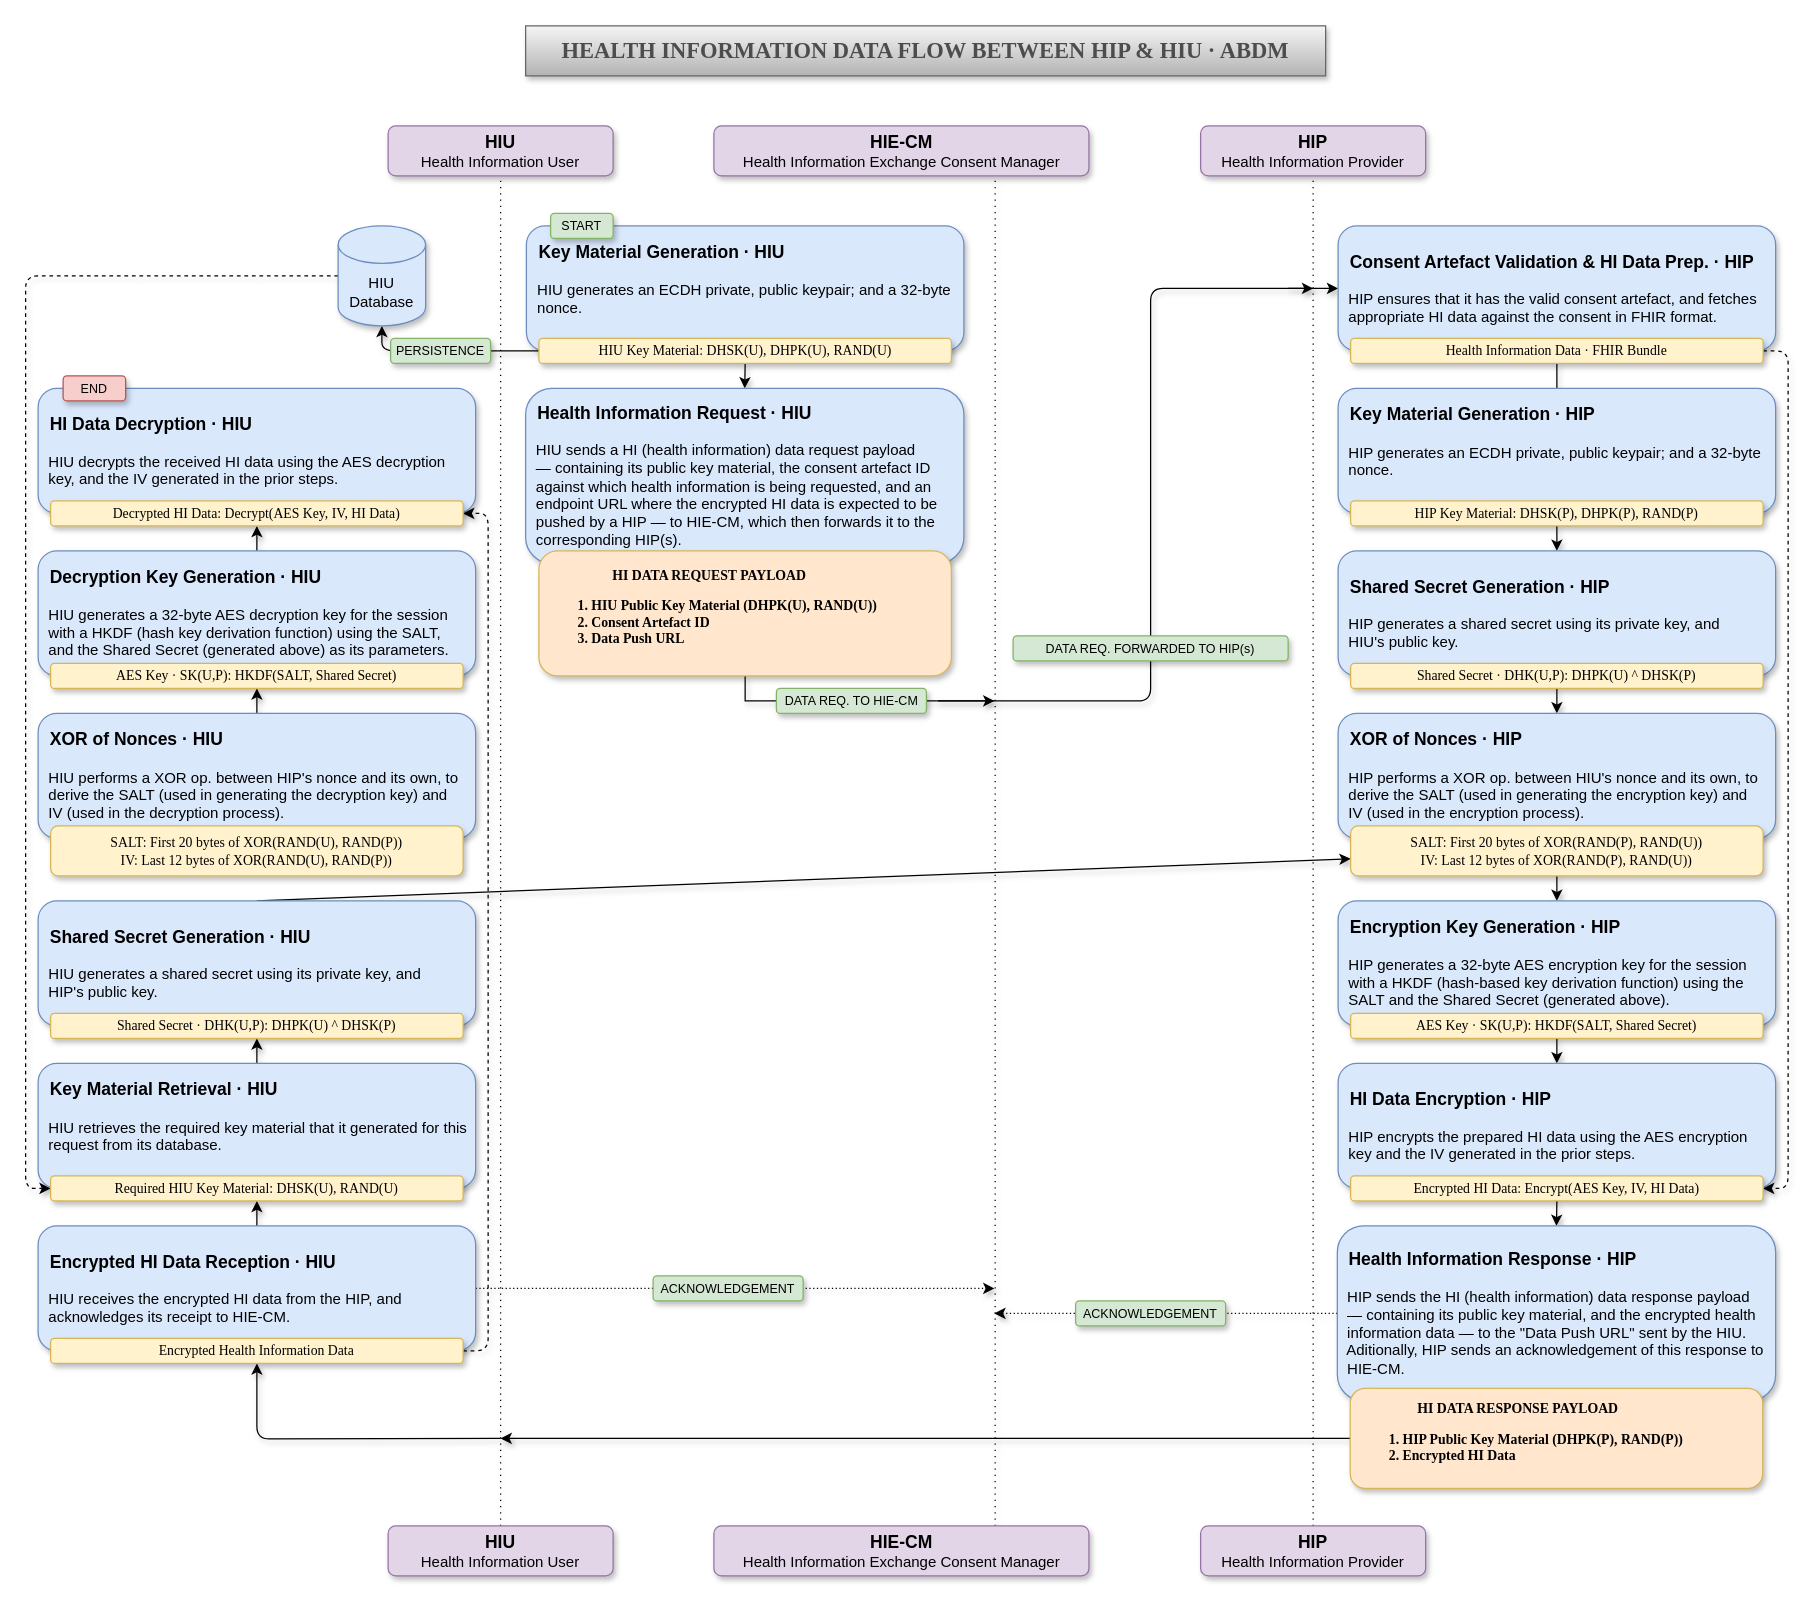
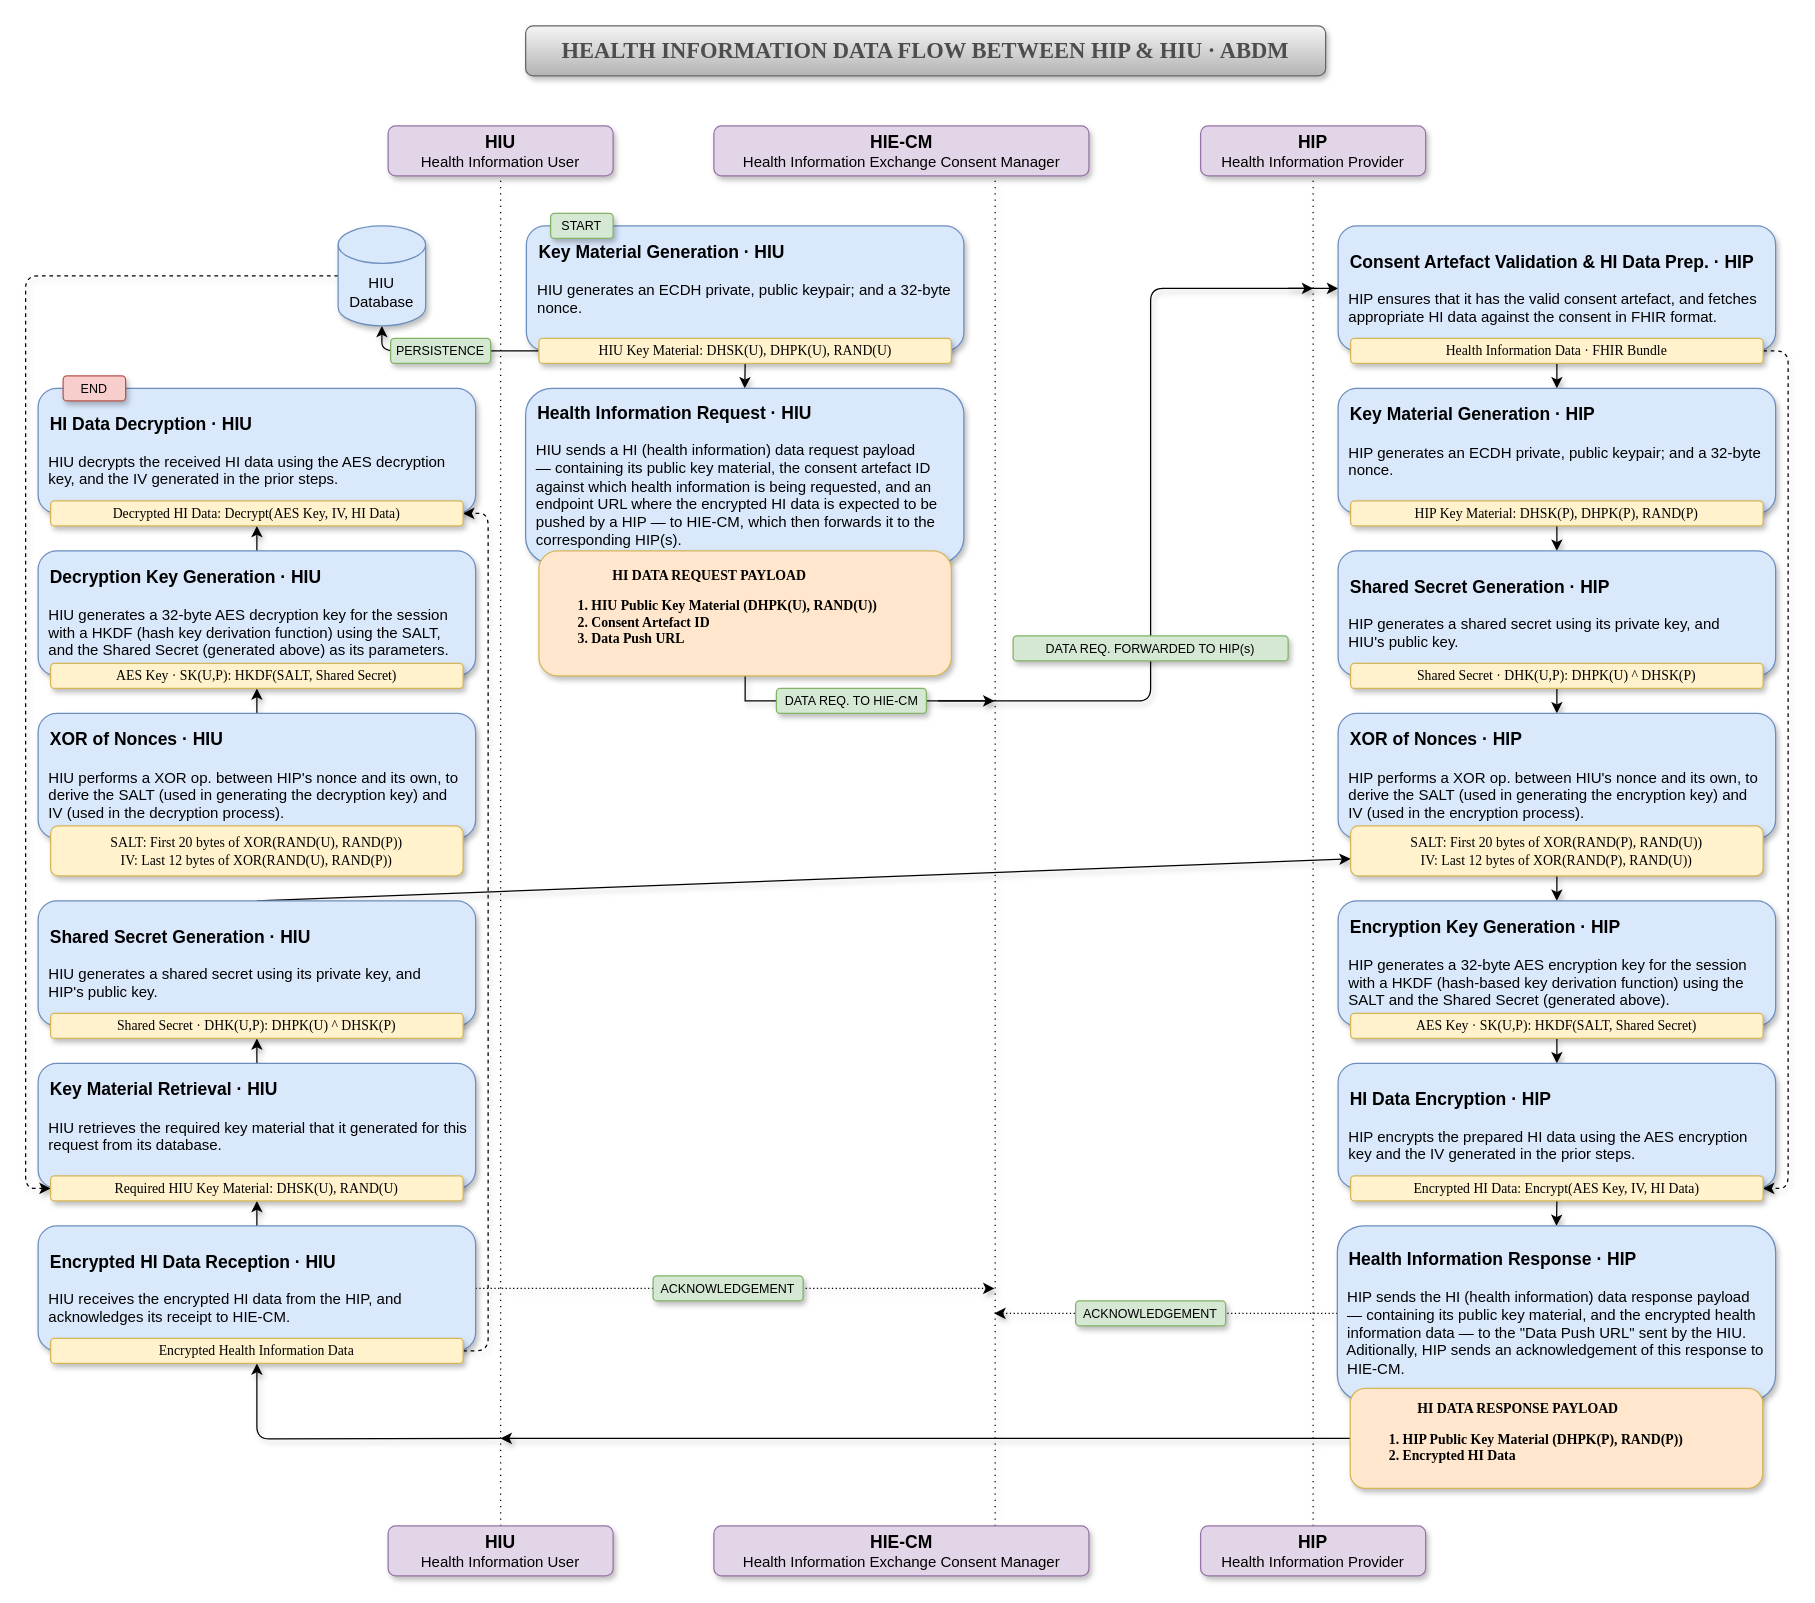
node "HEALTH INFORMATION DATA FLOW BETWEEN HIP & HIU · ABDM": shape rectangle -> rounded rectangle
edge "Health Information Data · FHIR Bundle" -- "Key Material Generation · HIP HIP generates an ECDH private, public keypair; and a 32-byte nonce.": arrowhead none -> classic
